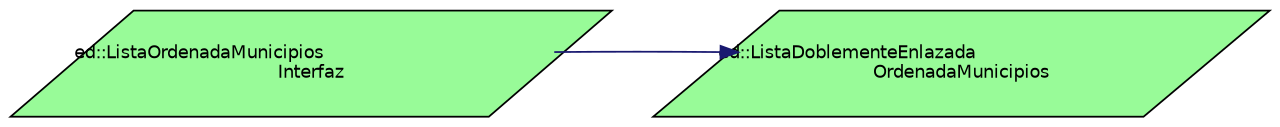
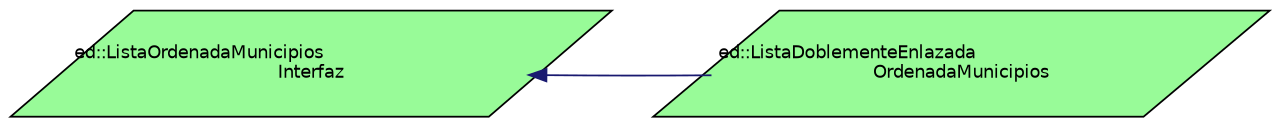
edge "ed::ListaOrdenadaMunicipios Interfaz" -> "ed::ListaDoblementeEnlazada OrdenadaMunicipios": reversed
